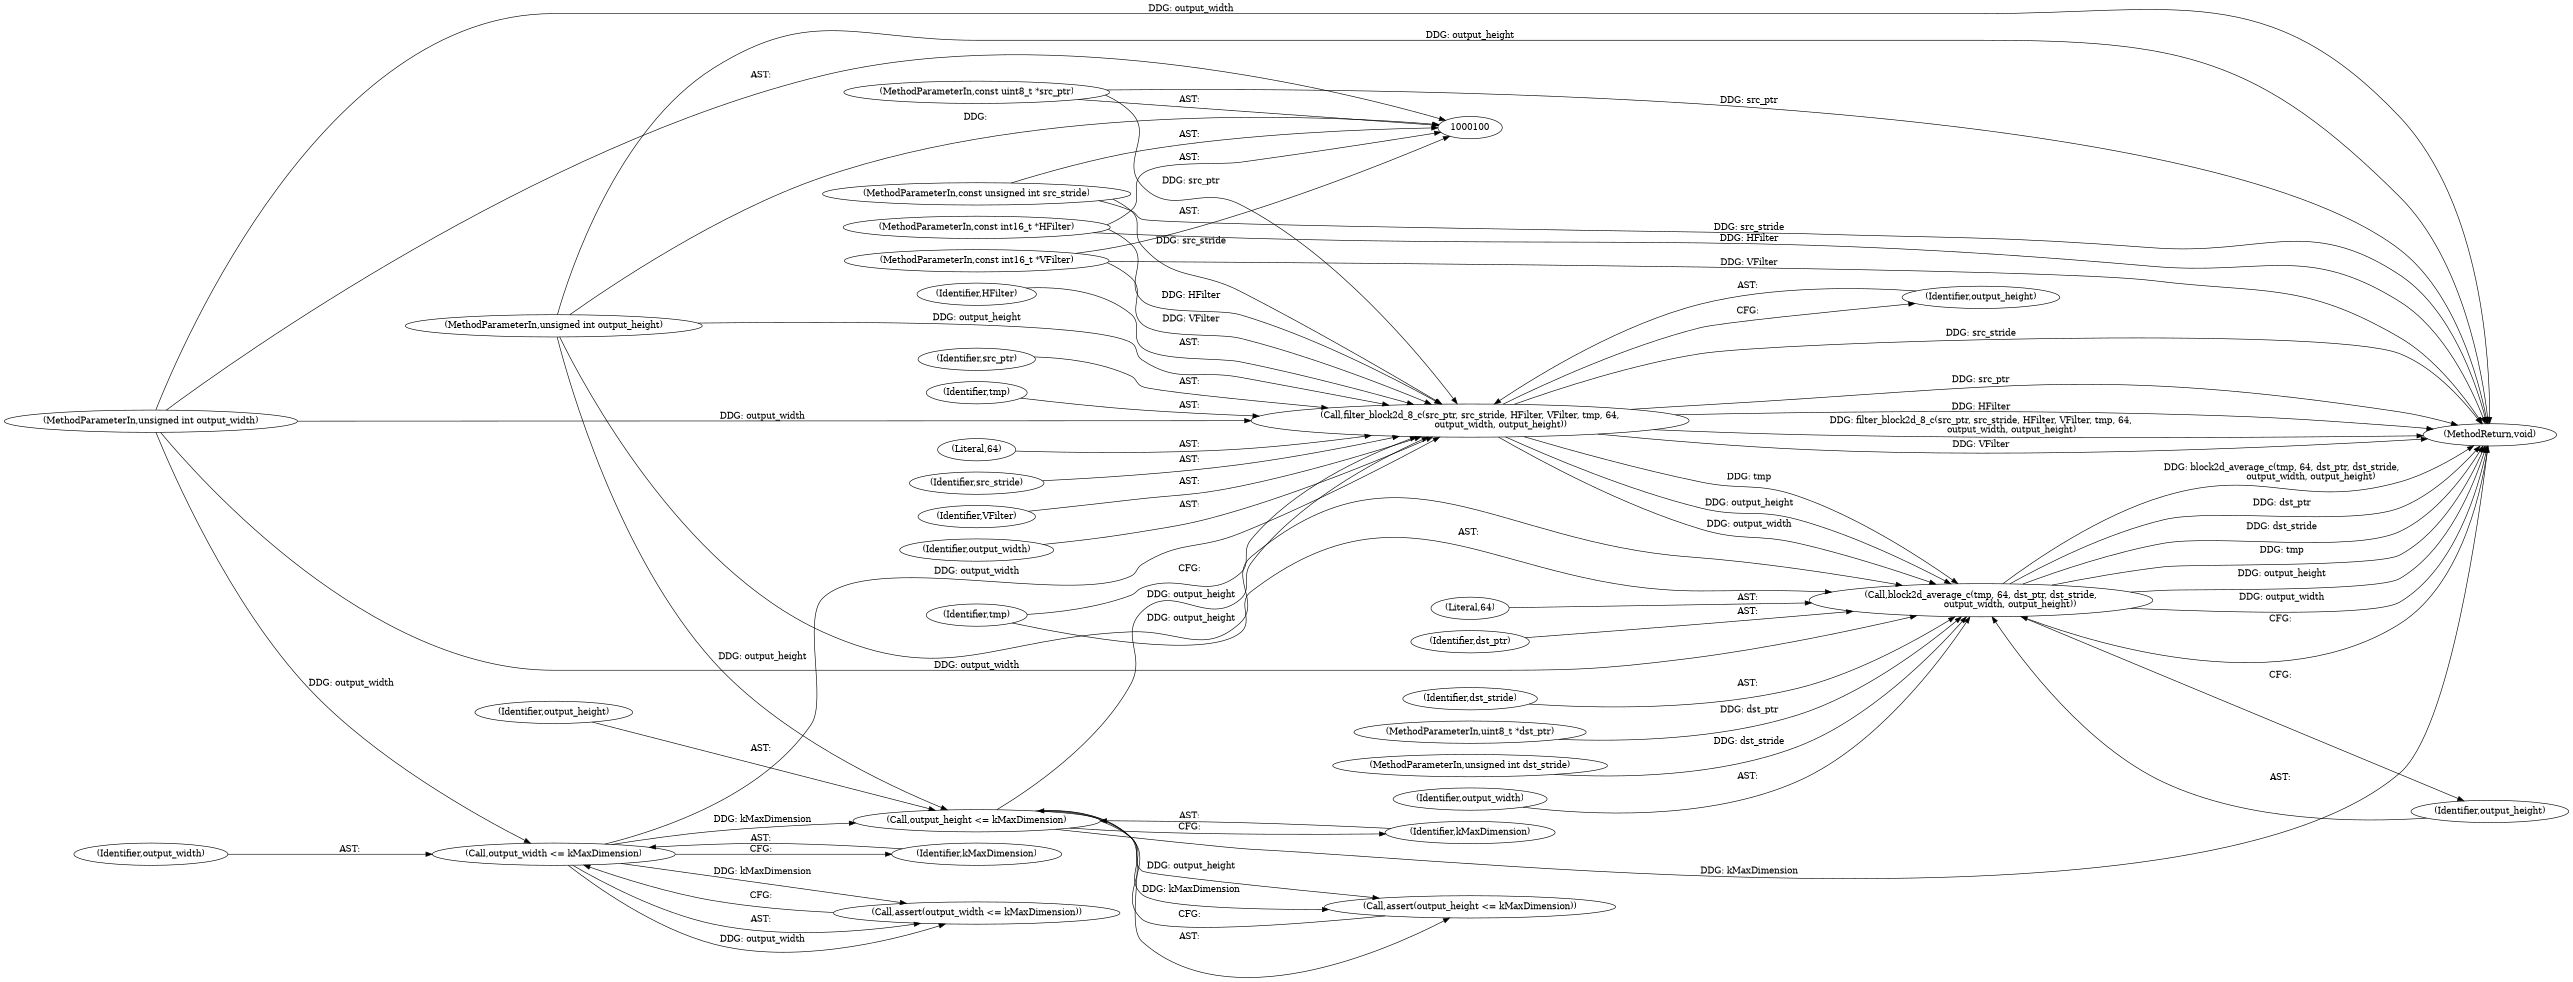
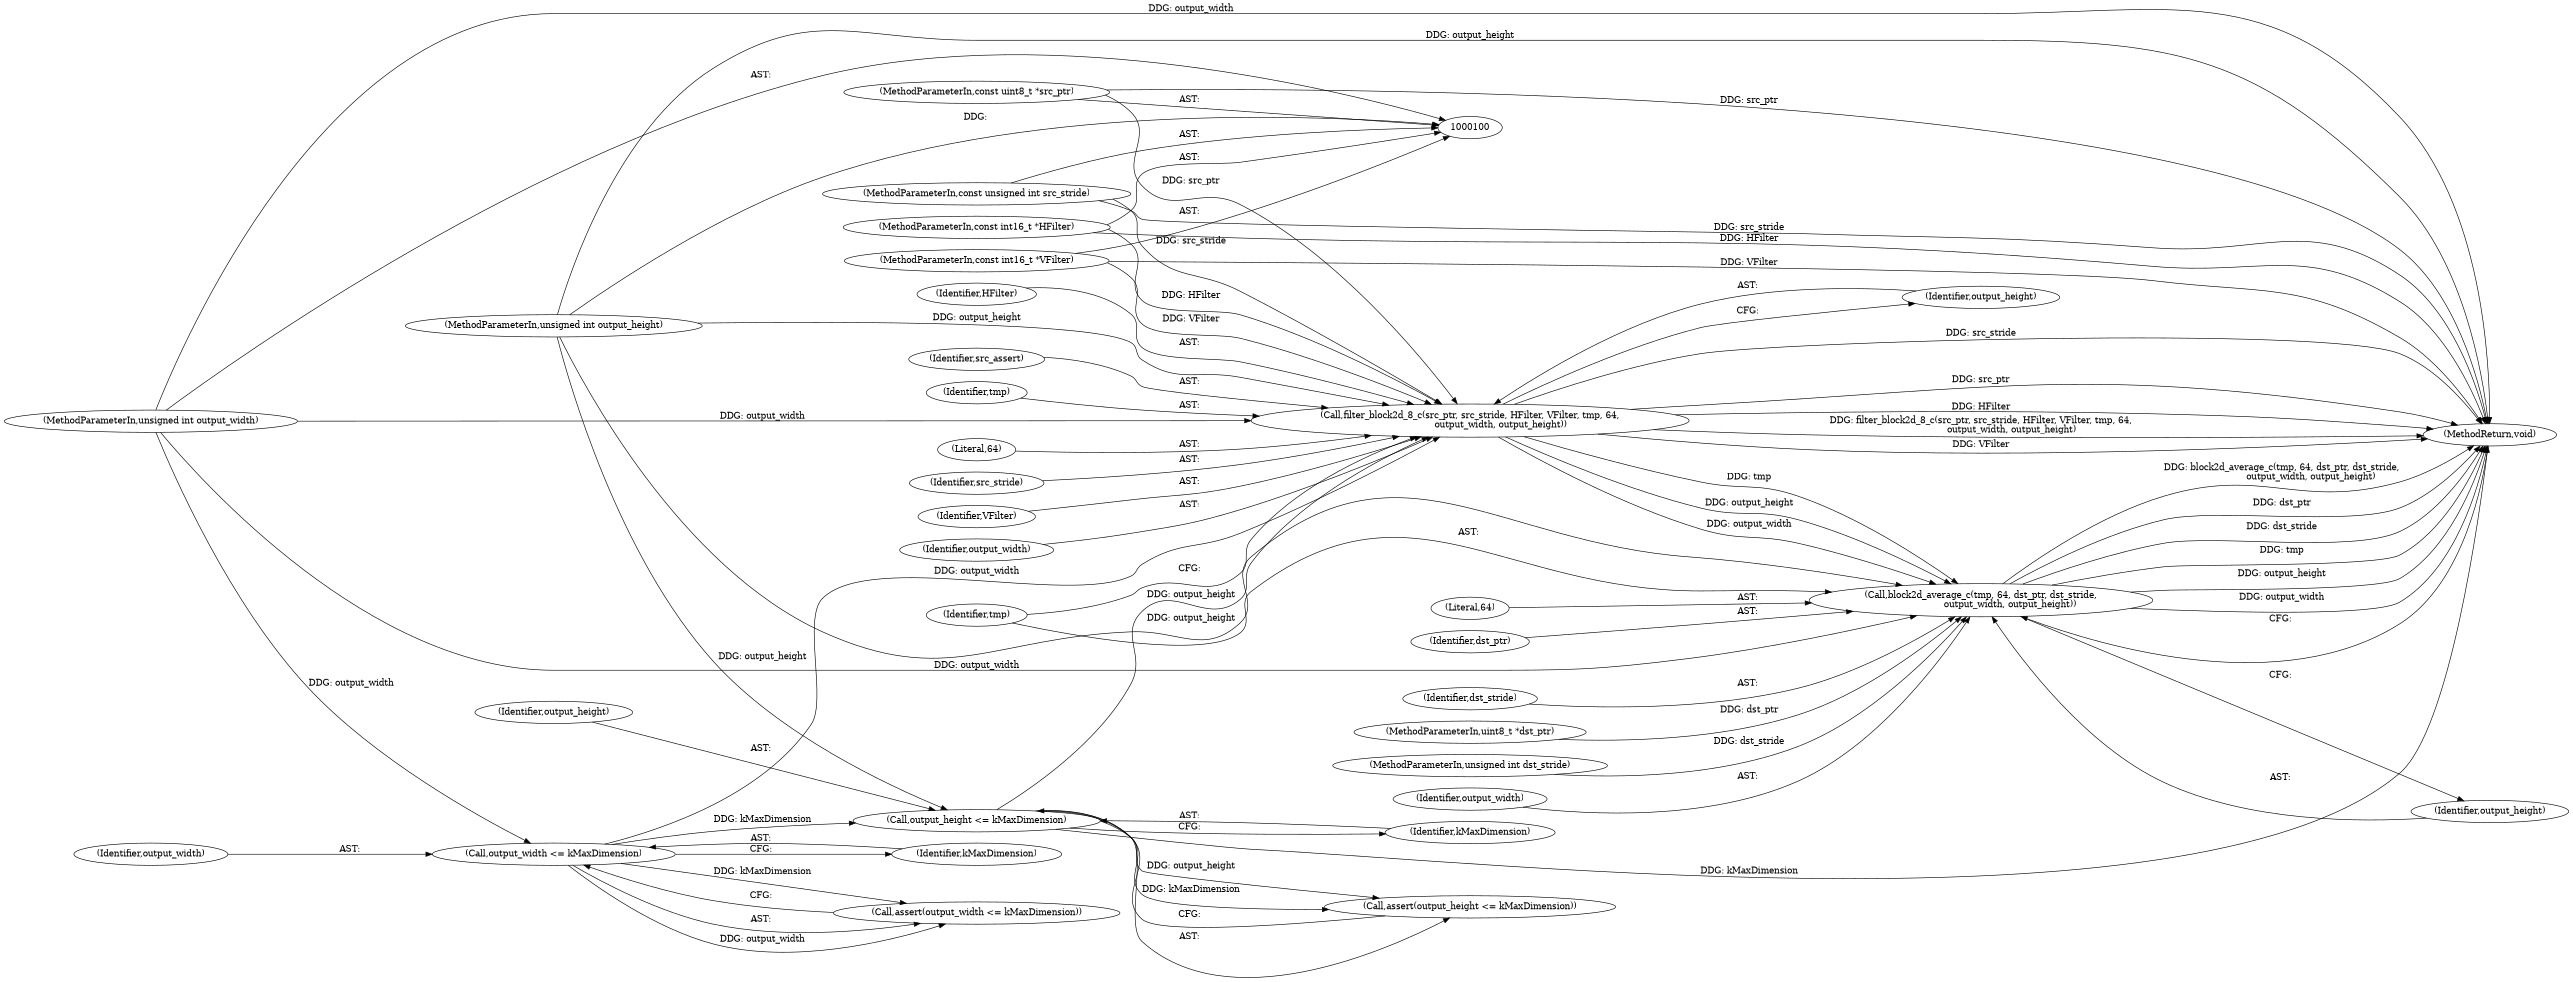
node "(Identifier,src_ptr)": label "(Identifier,src_ptr)" -> "(Identifier,src_assert)"
